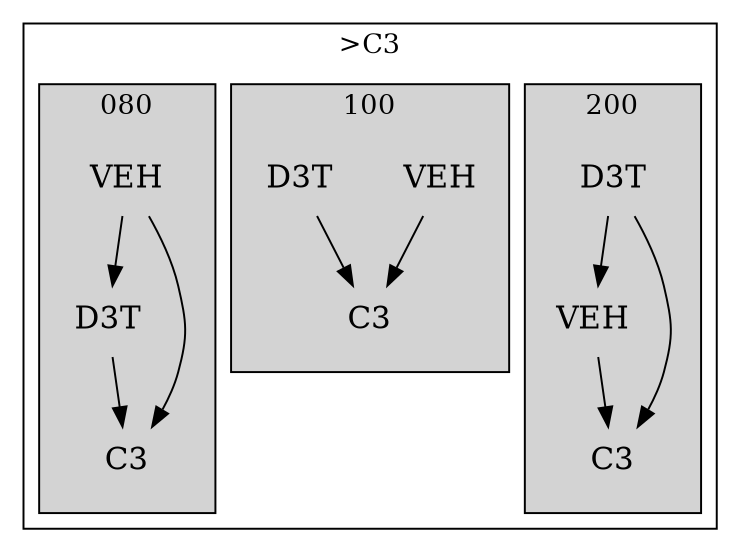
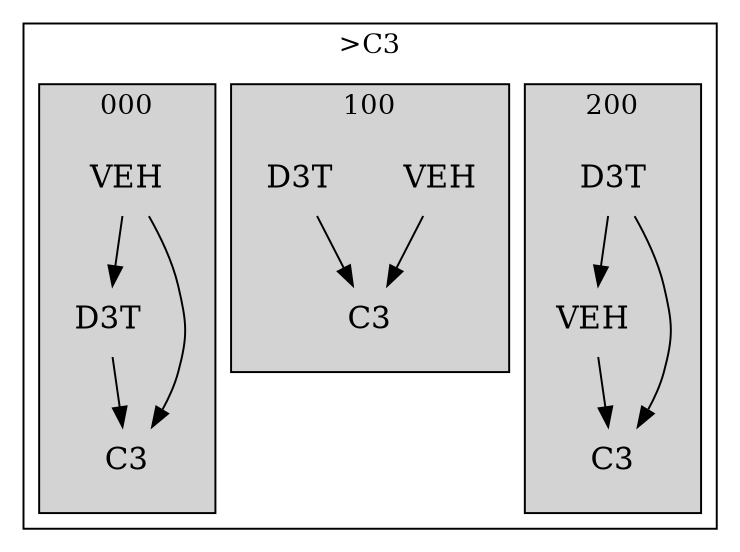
cluster "080": label "080" -> "000"
